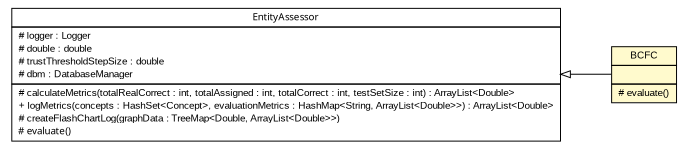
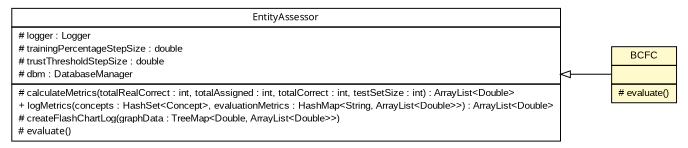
node "EntityAssessor": text "# double : double" -> "# trainingPercentageStepSize : double"
